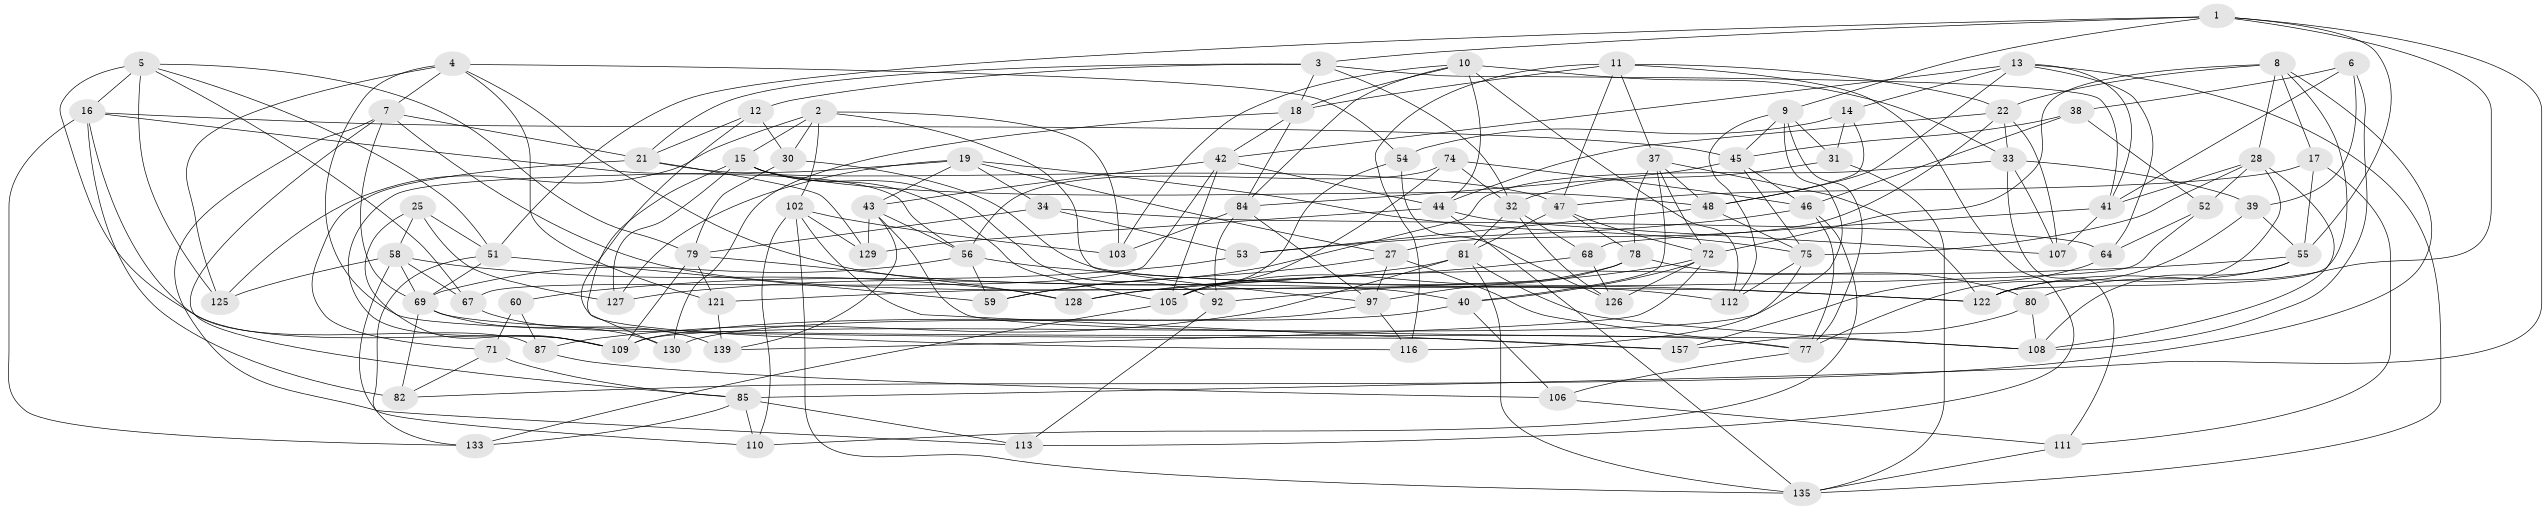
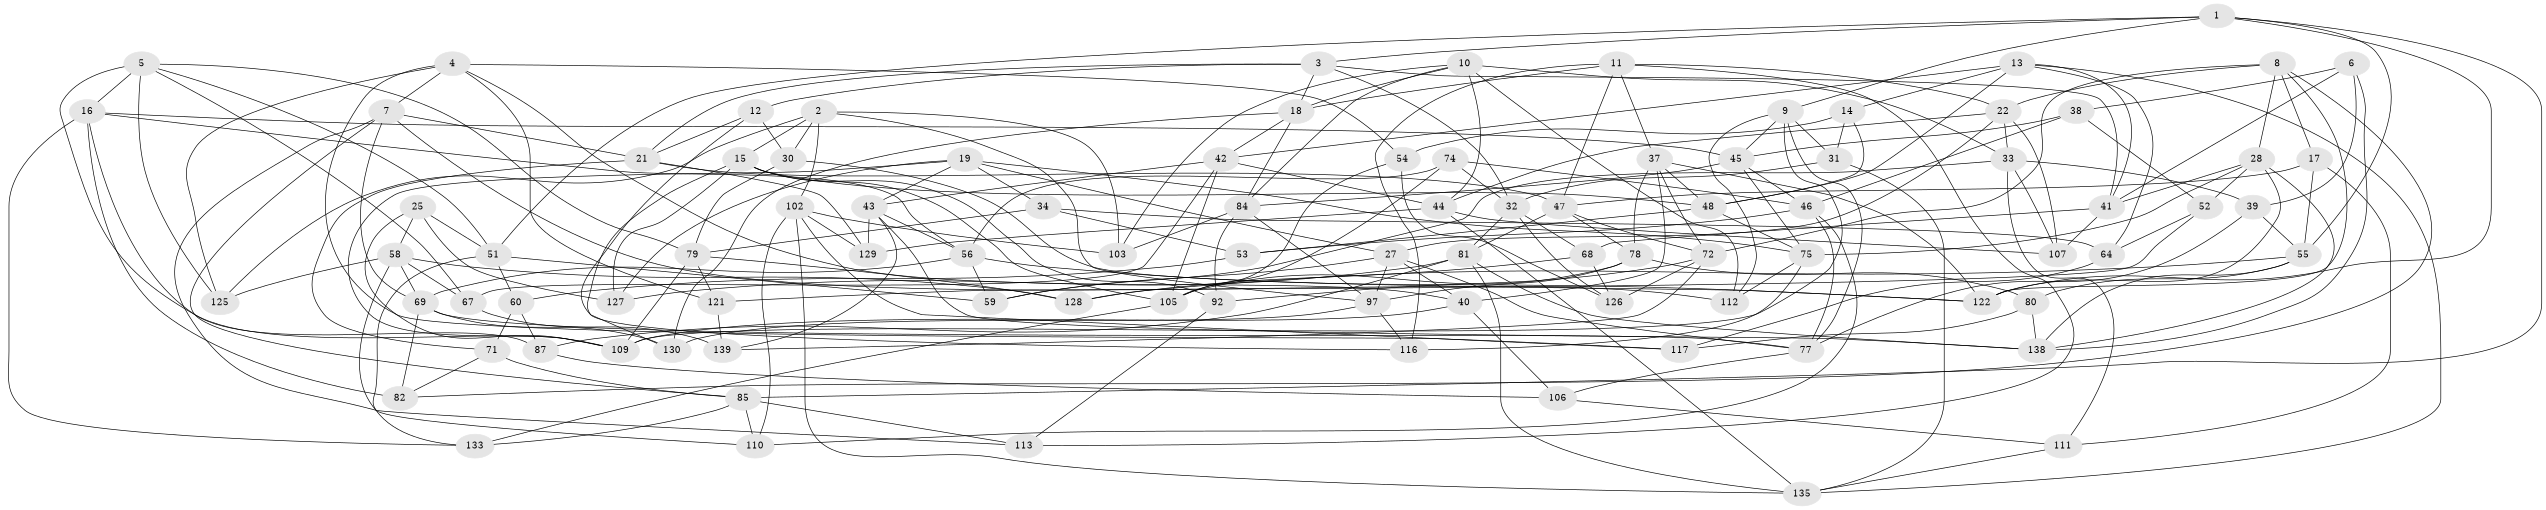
edge "51" -- "69": now "51" -- "60"
edge "72" -- "40": now "27" -- "40"
node "157": label "157" -> "117"
node "108": label "108" -> "138"
